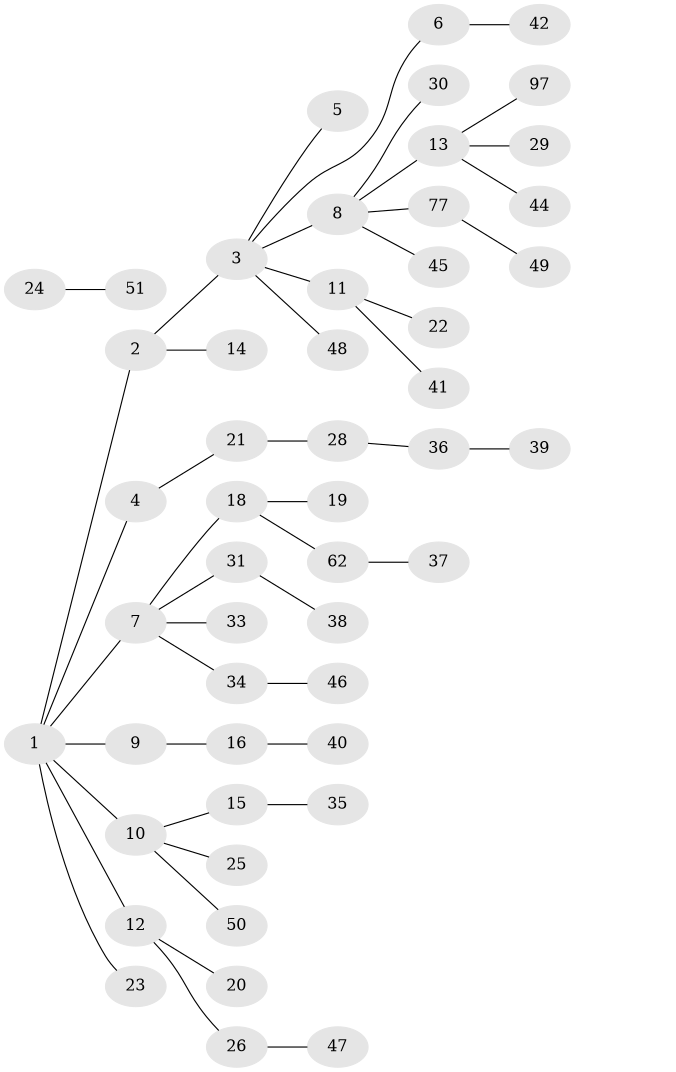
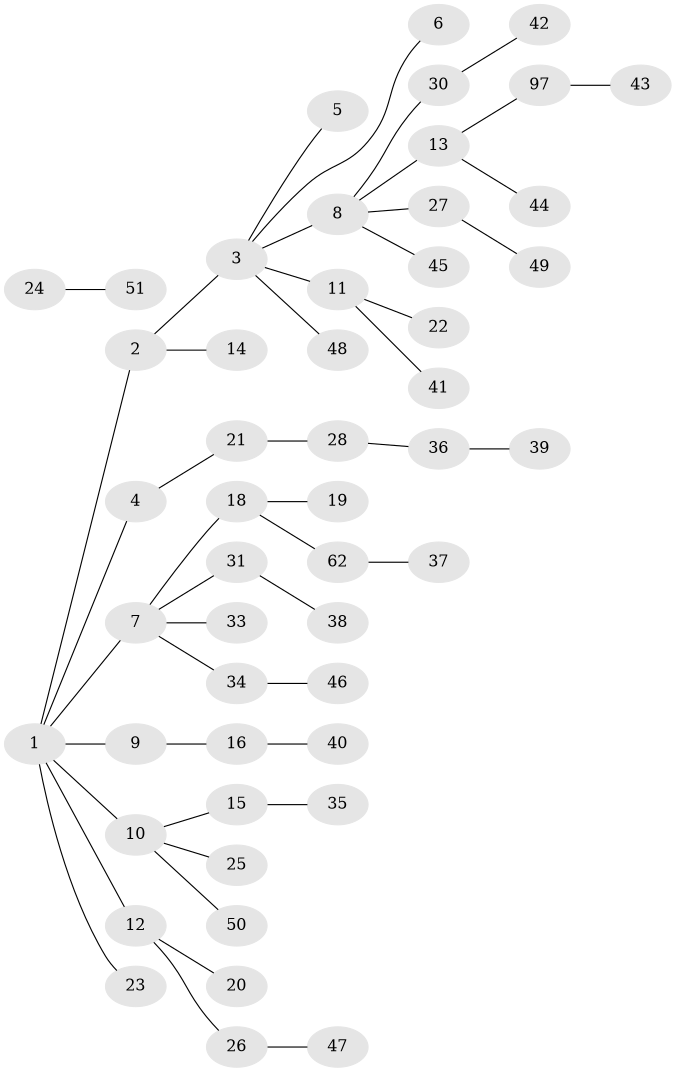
edge "6" -- "42": now "30" -- "42"
node "43": added
node "29": removed
node "77": label "77" -> "27"
